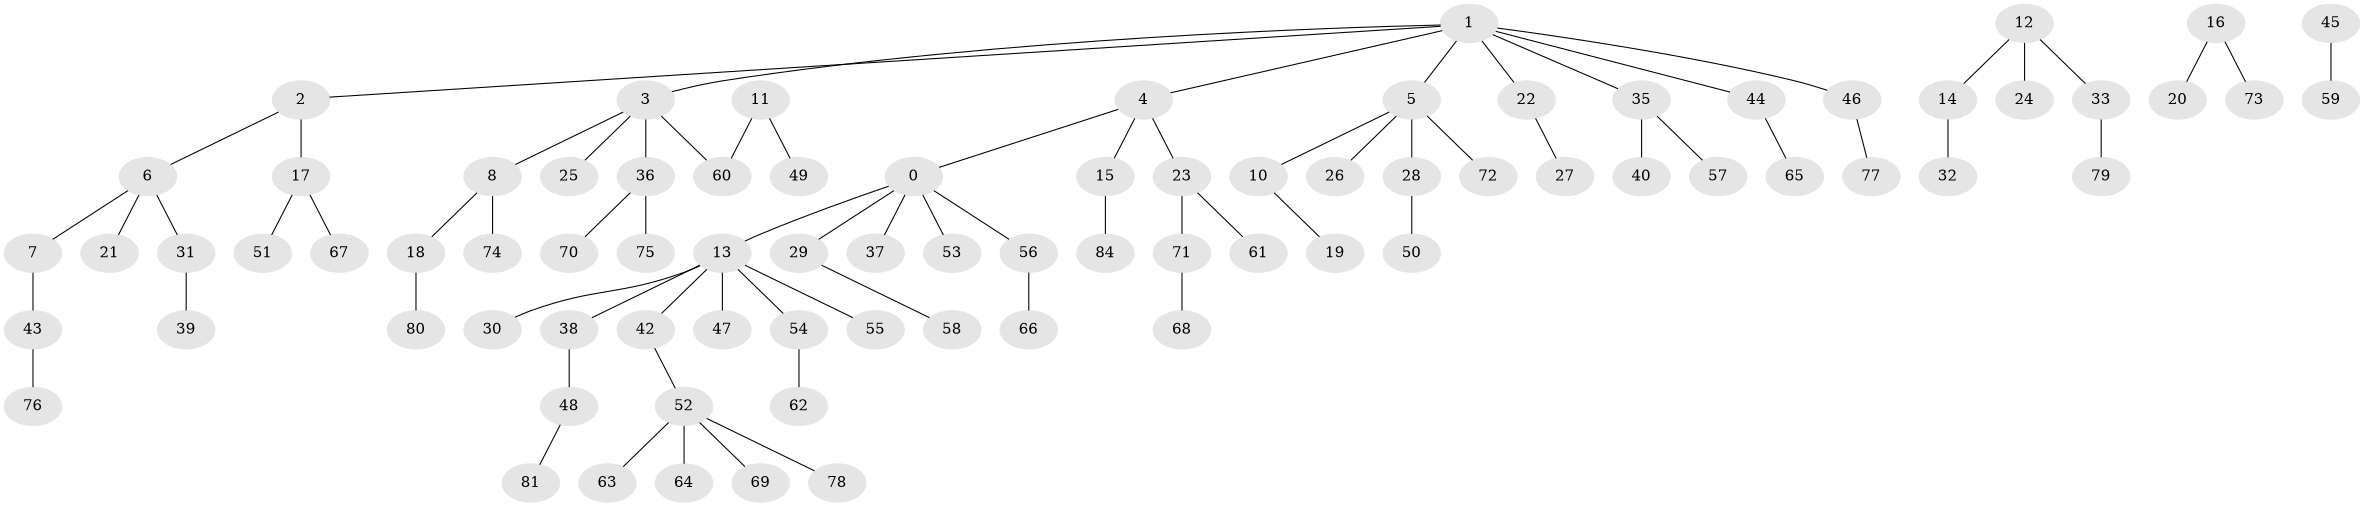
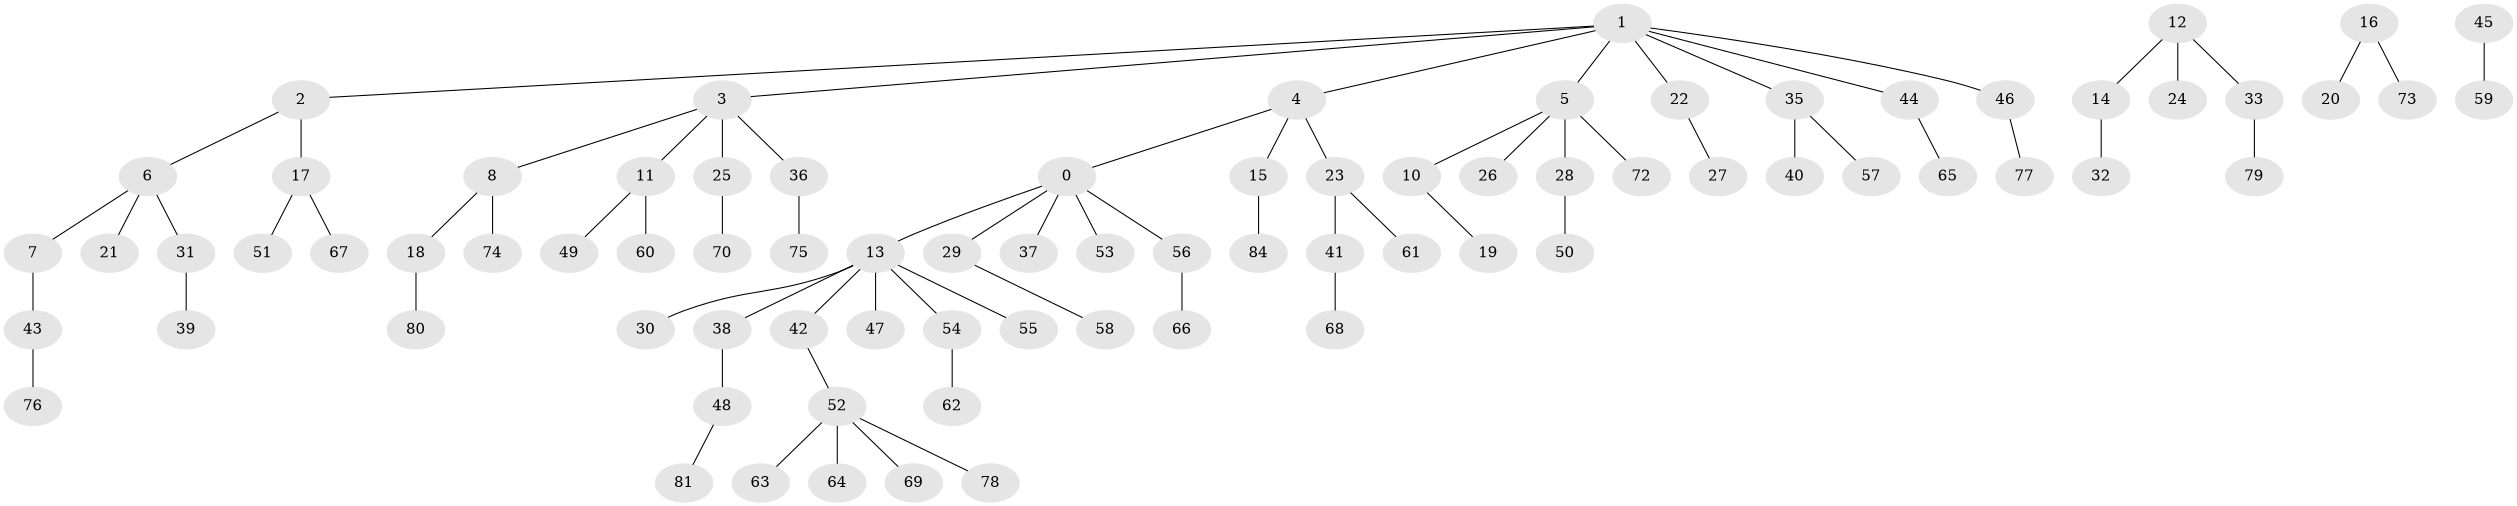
edge "3" -- "60": now "3" -- "11"
edge "36" -- "70": now "25" -- "70"
node "71": label "71" -> "41"
